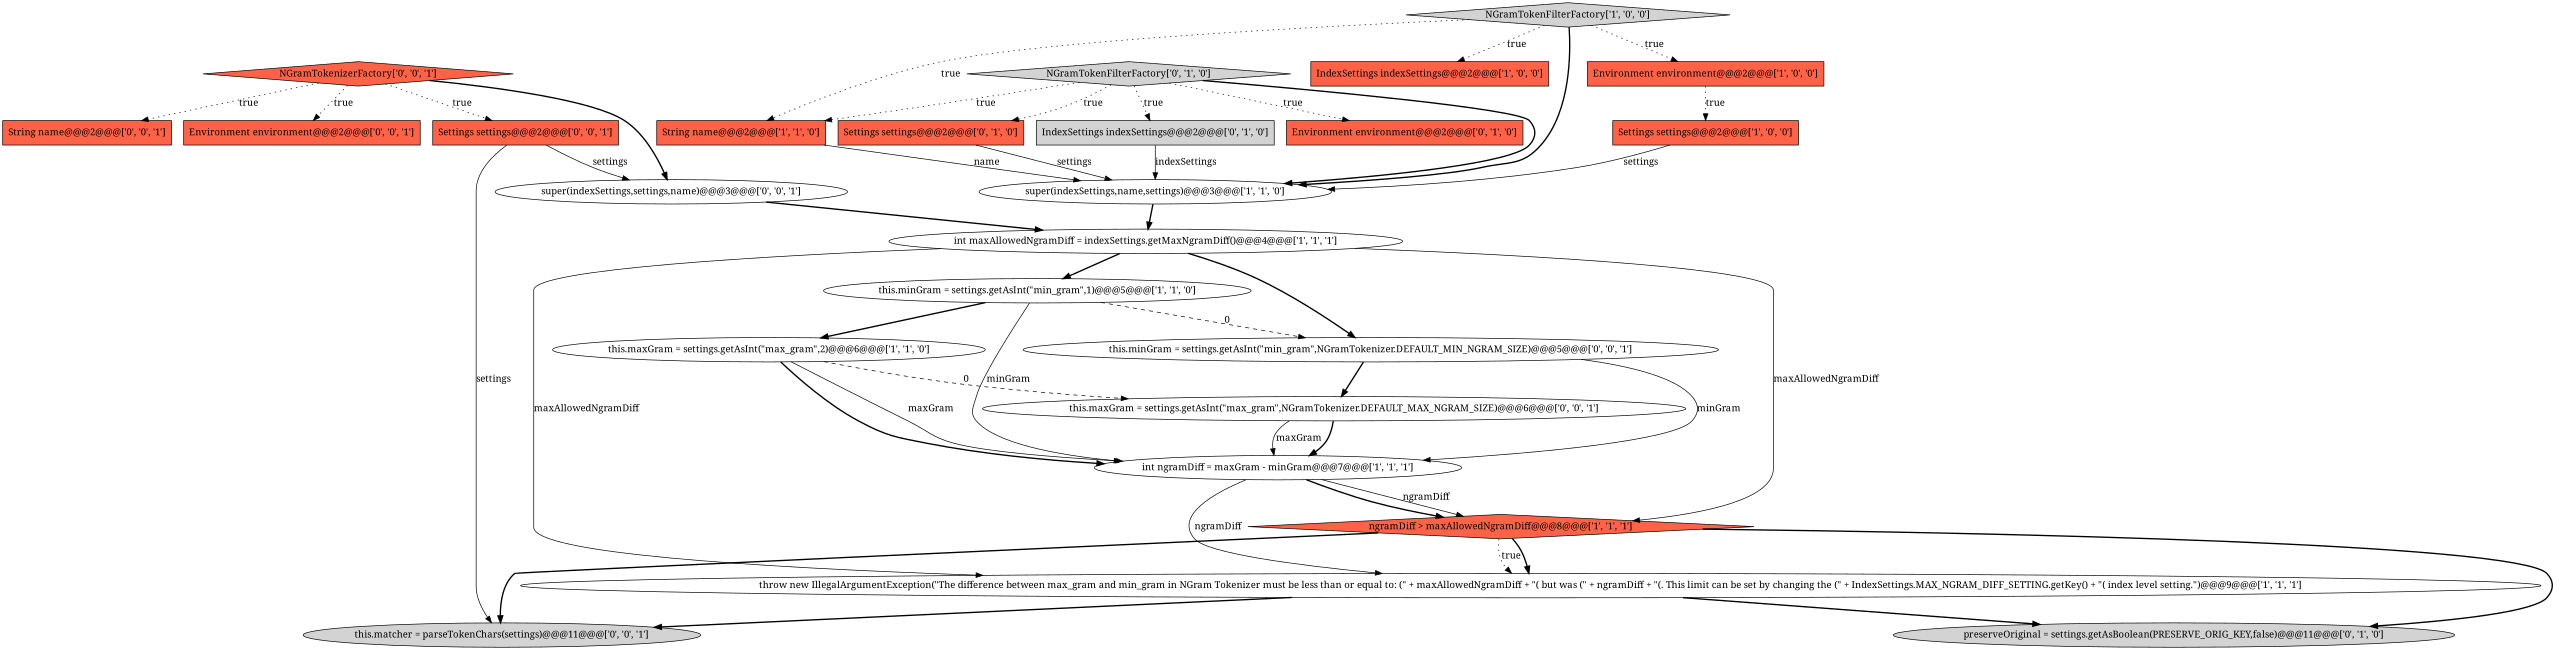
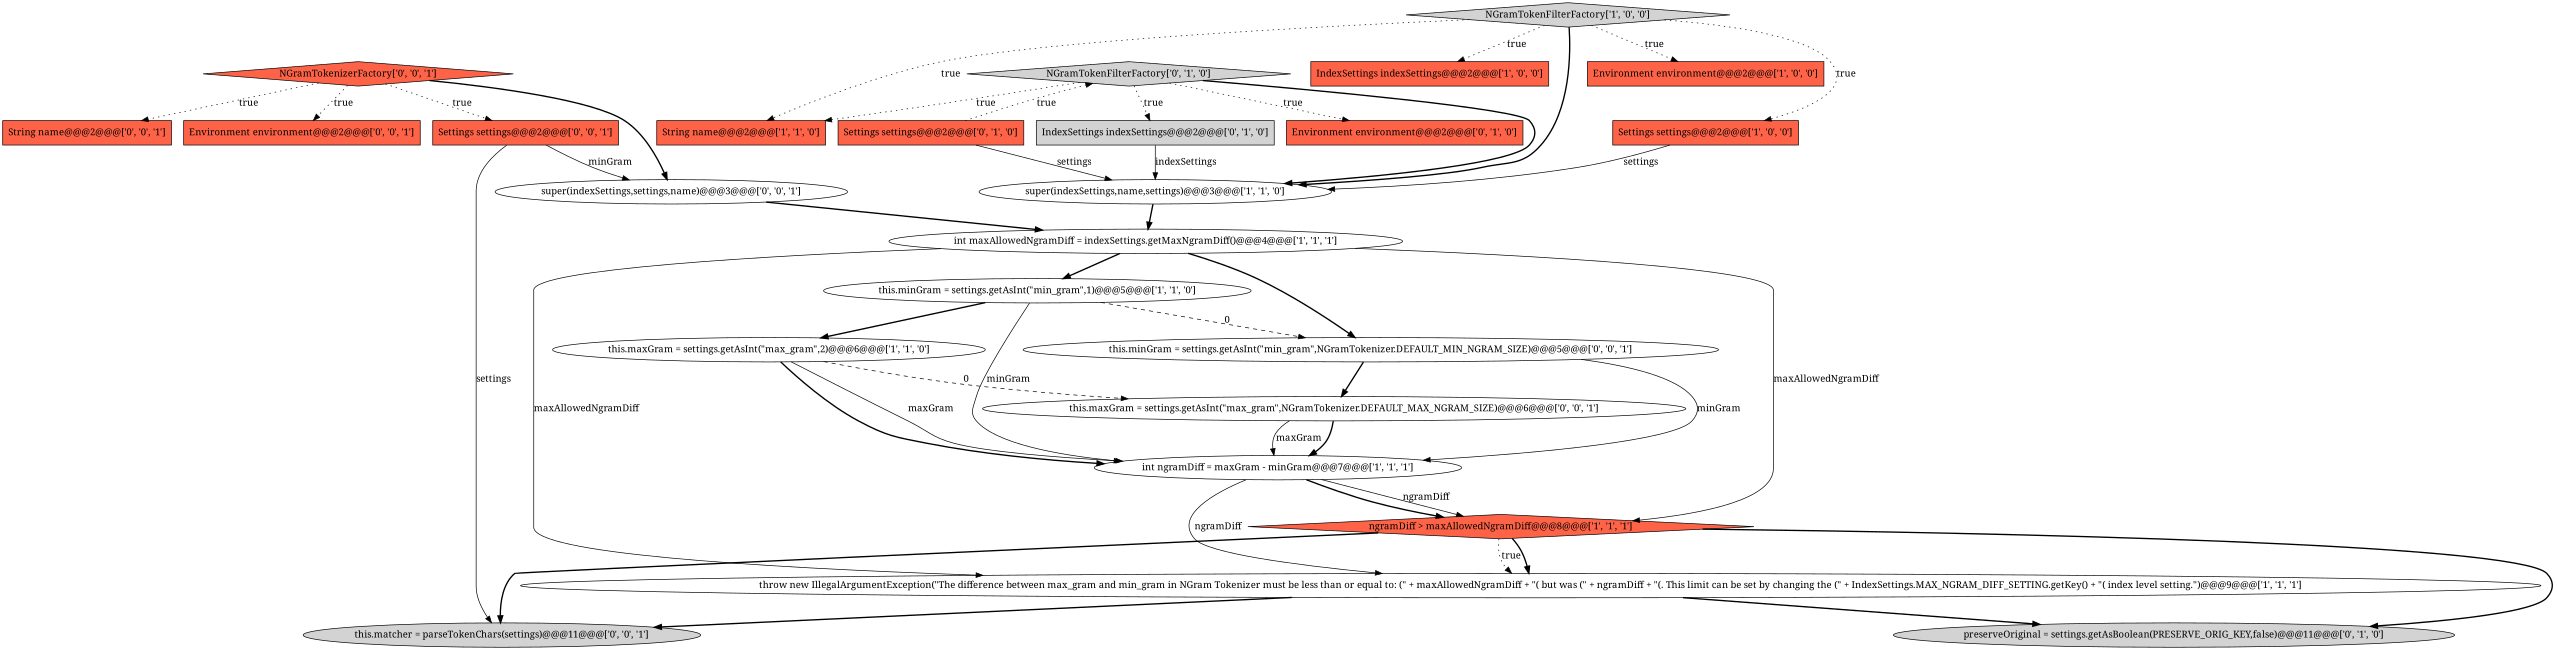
edge "Environment environment@@@2@@@['1', '0', '0']" -> "Settings settings@@@2@@@['1', '0', '0']": now "NGramTokenFilterFactory['1', '0', '0']" -> "Settings settings@@@2@@@['1', '0', '0']"
edge "NGramTokenFilterFactory['0', '1', '0']" -> "Settings settings@@@2@@@['0', '1', '0']": reversed
edge "Settings settings@@@2@@@['0', '0', '1']" -> "super(indexSettings,settings,name)@@@3@@@['0', '0', '1']": label "settings" -> "minGram"
edge "String name@@@2@@@['1', '1', '0']" -> "super(indexSettings,name,settings)@@@3@@@['1', '1', '0']": removed, label "name"
